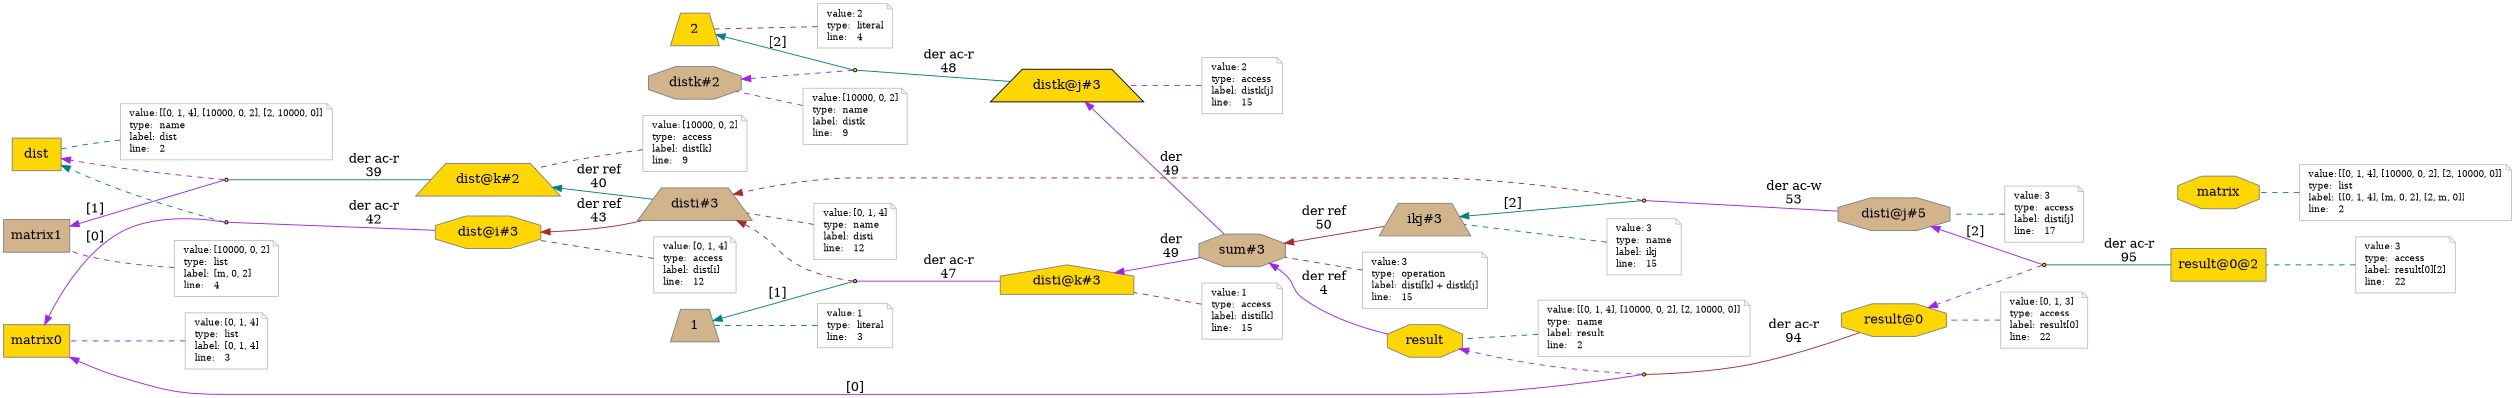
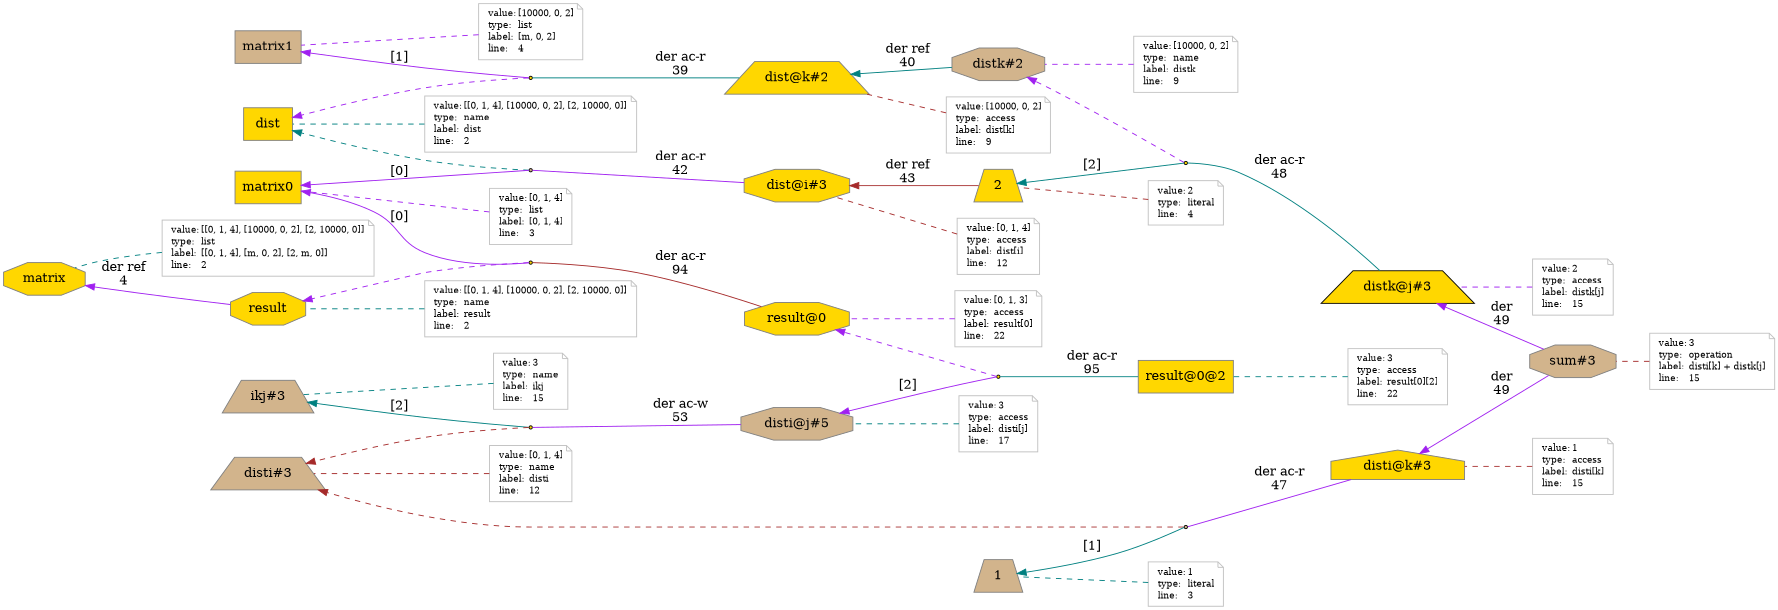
edge "disti#3" -> "dist@k#2": now "distk#2" -> "dist@k#2"
edge "disti#3" -> "dist@i#3": now "2" -> "dist@i#3"
edge "ikj#3" -> "sum#3": removed, label "der ref 50"
edge "result" -> "sum#3": now "result" -> "matrix"
